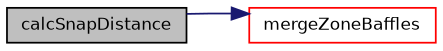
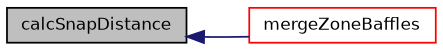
edge "calcSnapDistance" -> "mergeZoneBaffles": reversed
